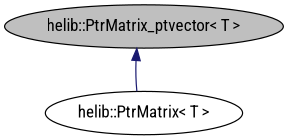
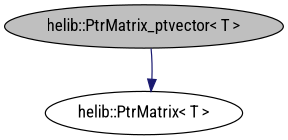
edge "helib::PtrMatrix< T >" -> "helib::PtrMatrix_ptvector< T >": reversed
